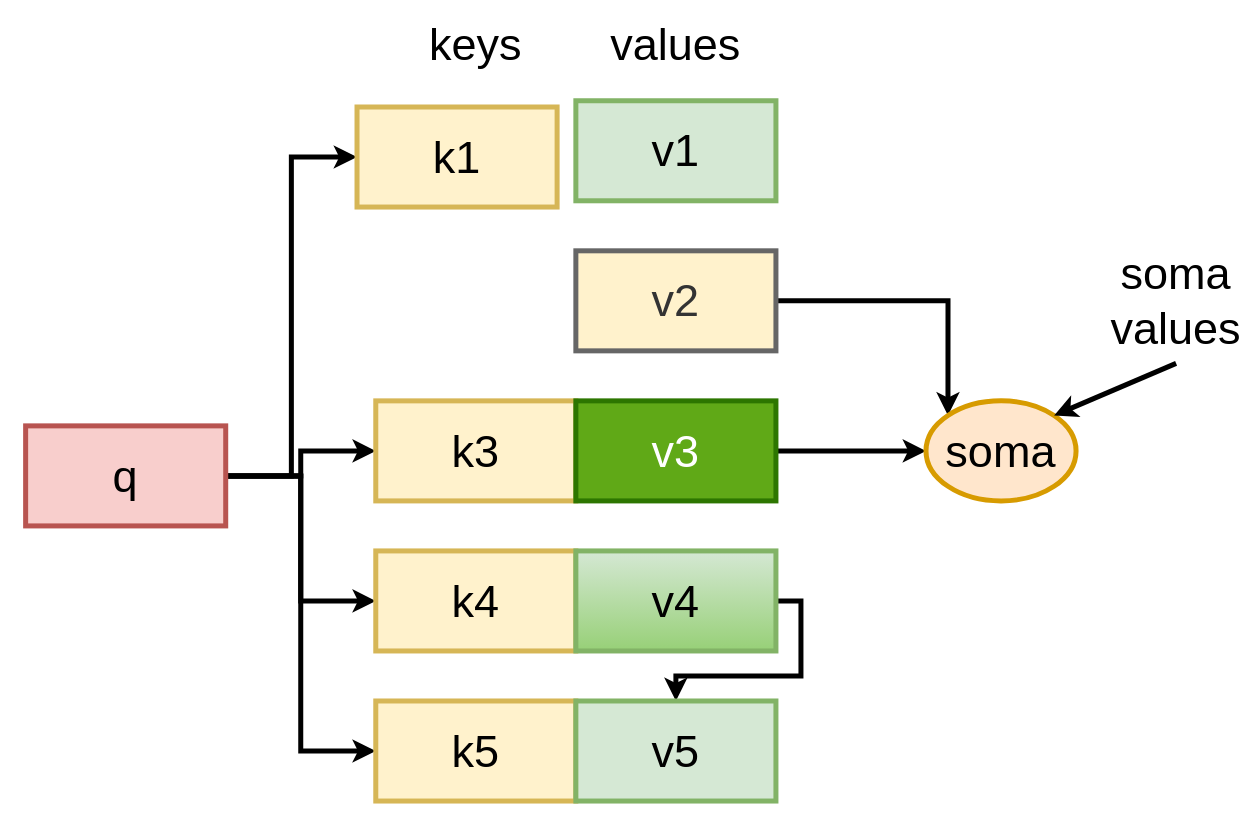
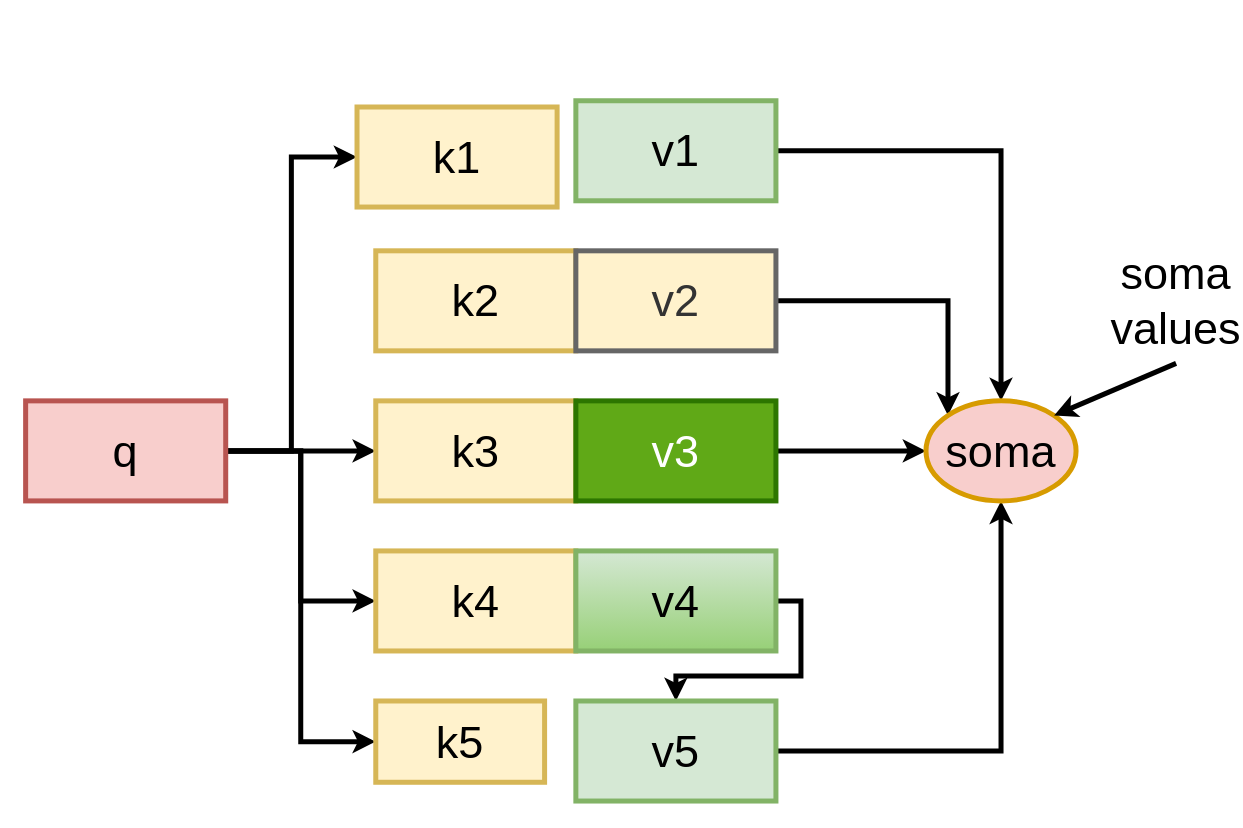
node "keys": removed
node "values": removed
edge "v1" -> "soma": added
node "k2": added
node "soma": fillcolor #ffe6cc -> #f8cecc
node "q": moved (126, 476) -> (126, 451)
edge "v5" -> "soma": added
node "k5": size 200x100 -> 169x81
